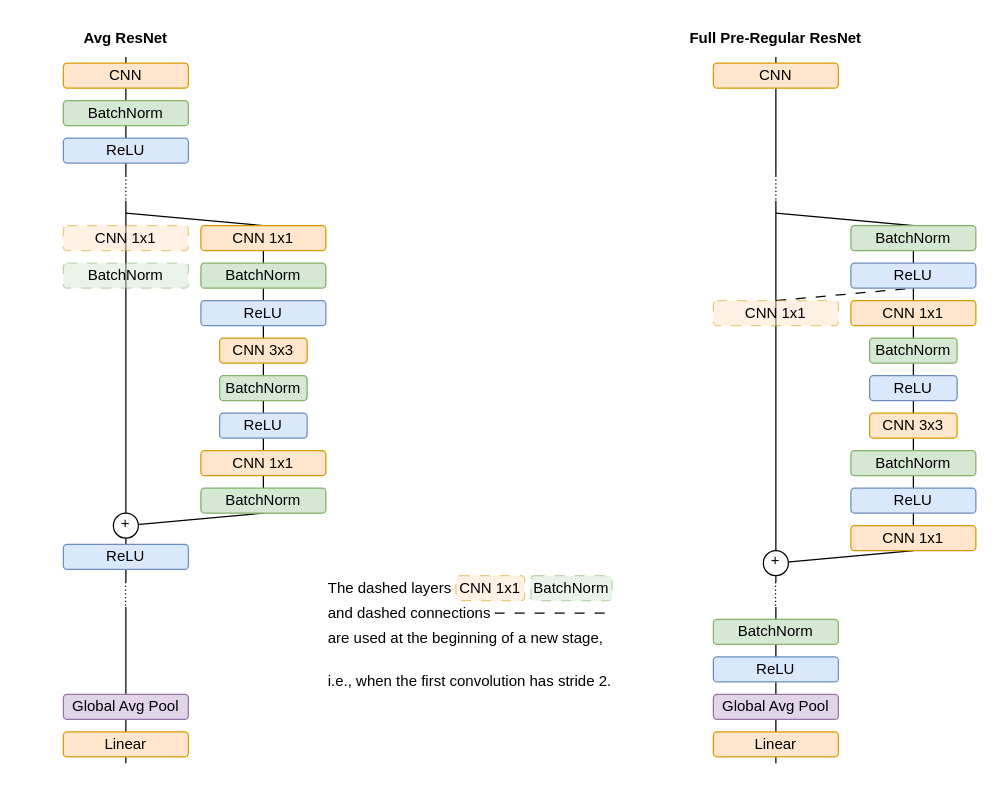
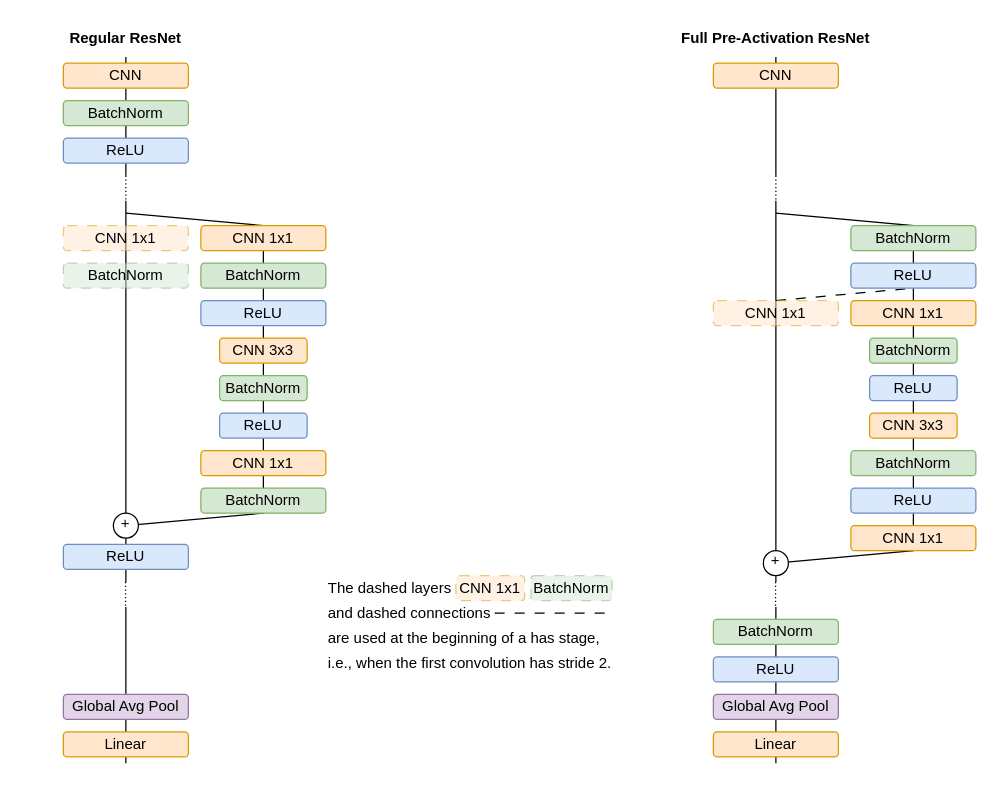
node "Avg ResNet": label "Avg ResNet" -> "Regular ResNet"
node "Full Pre-Regular ResNet": label "Full Pre-Regular ResNet" -> "Full Pre-Activation ResNet"
node "are used at the beginning of a new stage,": label "are used at the beginning of a new stage," -> "are used at the beginning of a has stage,"
node "i.e., when the first convolution has stride 2.": moved (469, 682) -> (469, 663)
